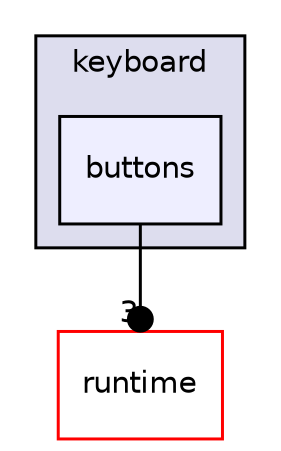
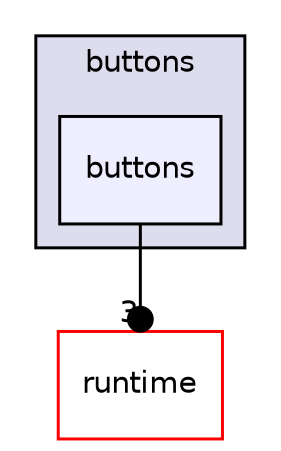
cluster "keyboard": label "keyboard" -> "buttons"
